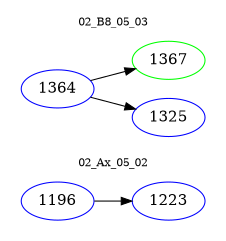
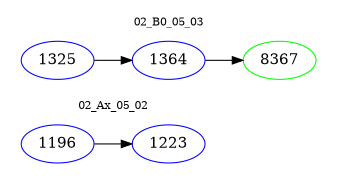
cluster "02_B8_05_03": label "02_B8_05_03" -> "02_B0_05_03"
node "1367": label "1367" -> "8367"
edge "1364" -> "1325": reversed
